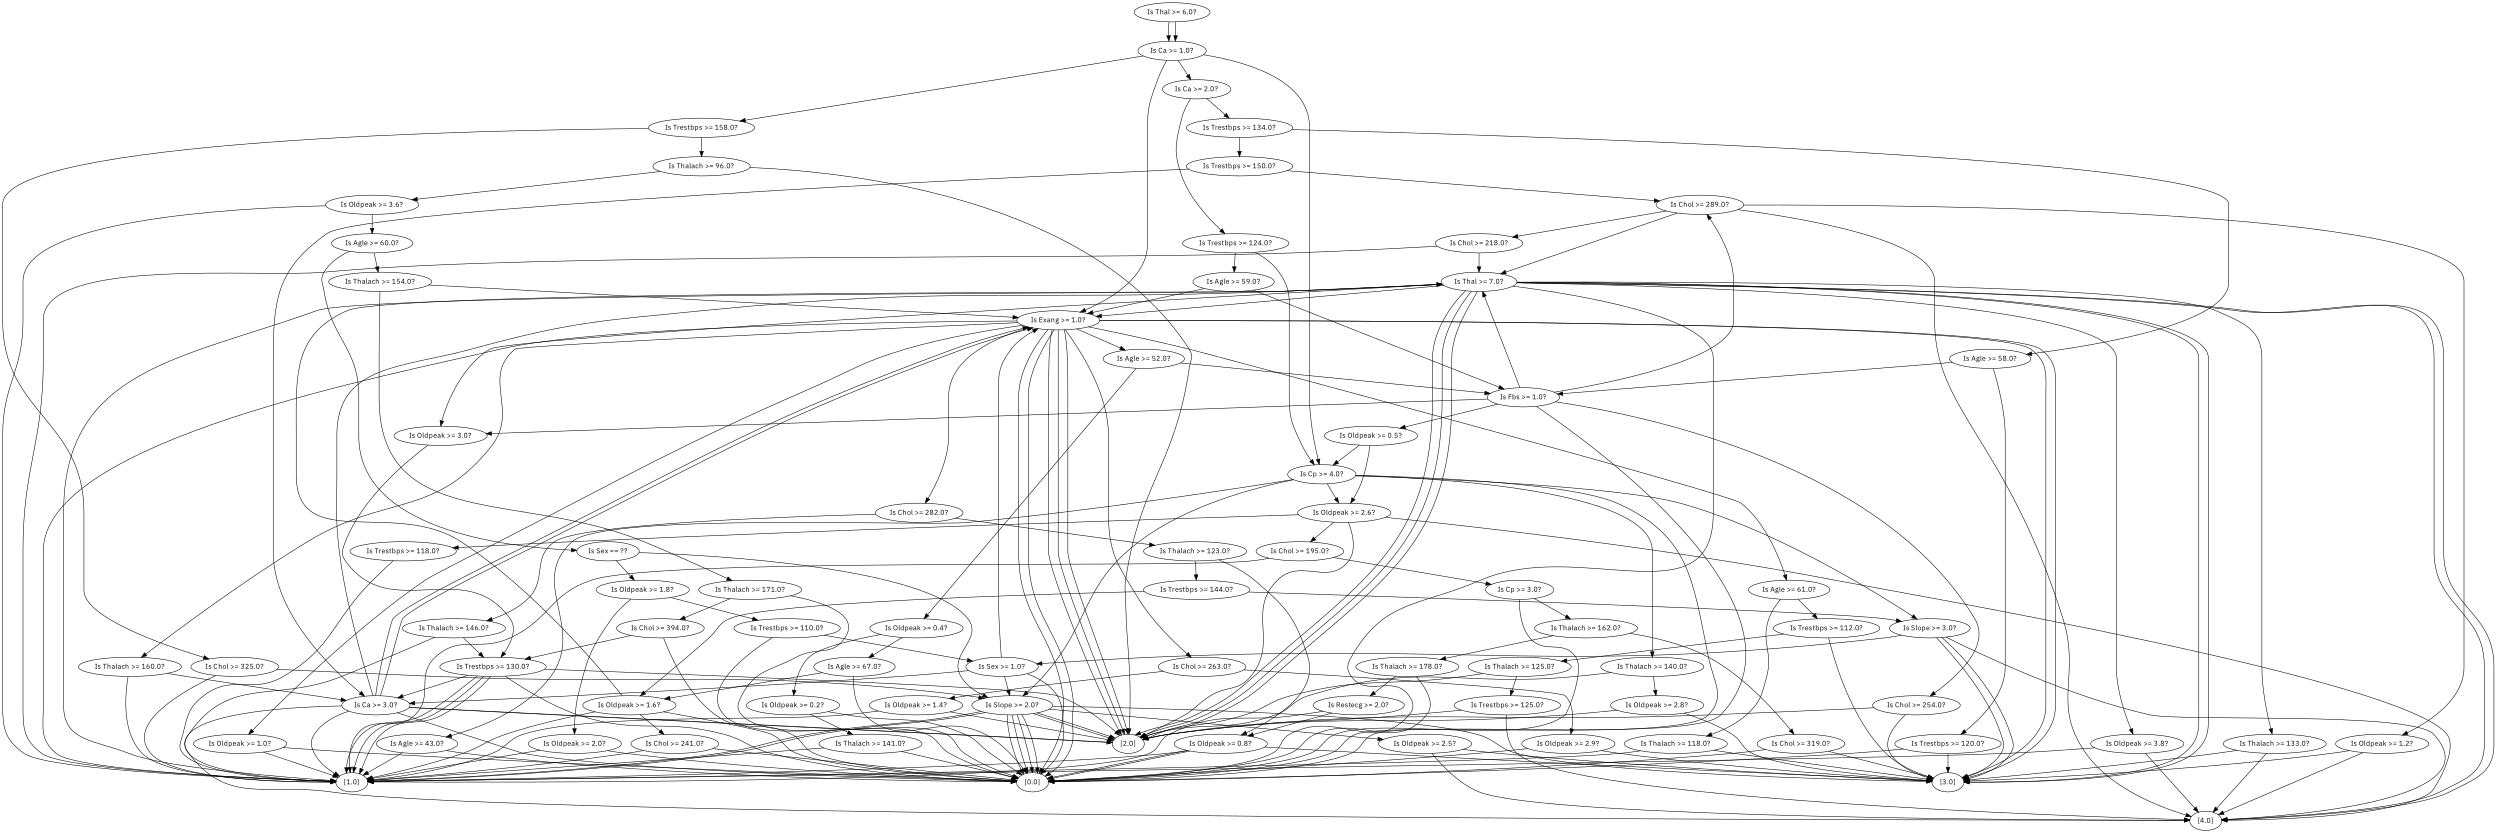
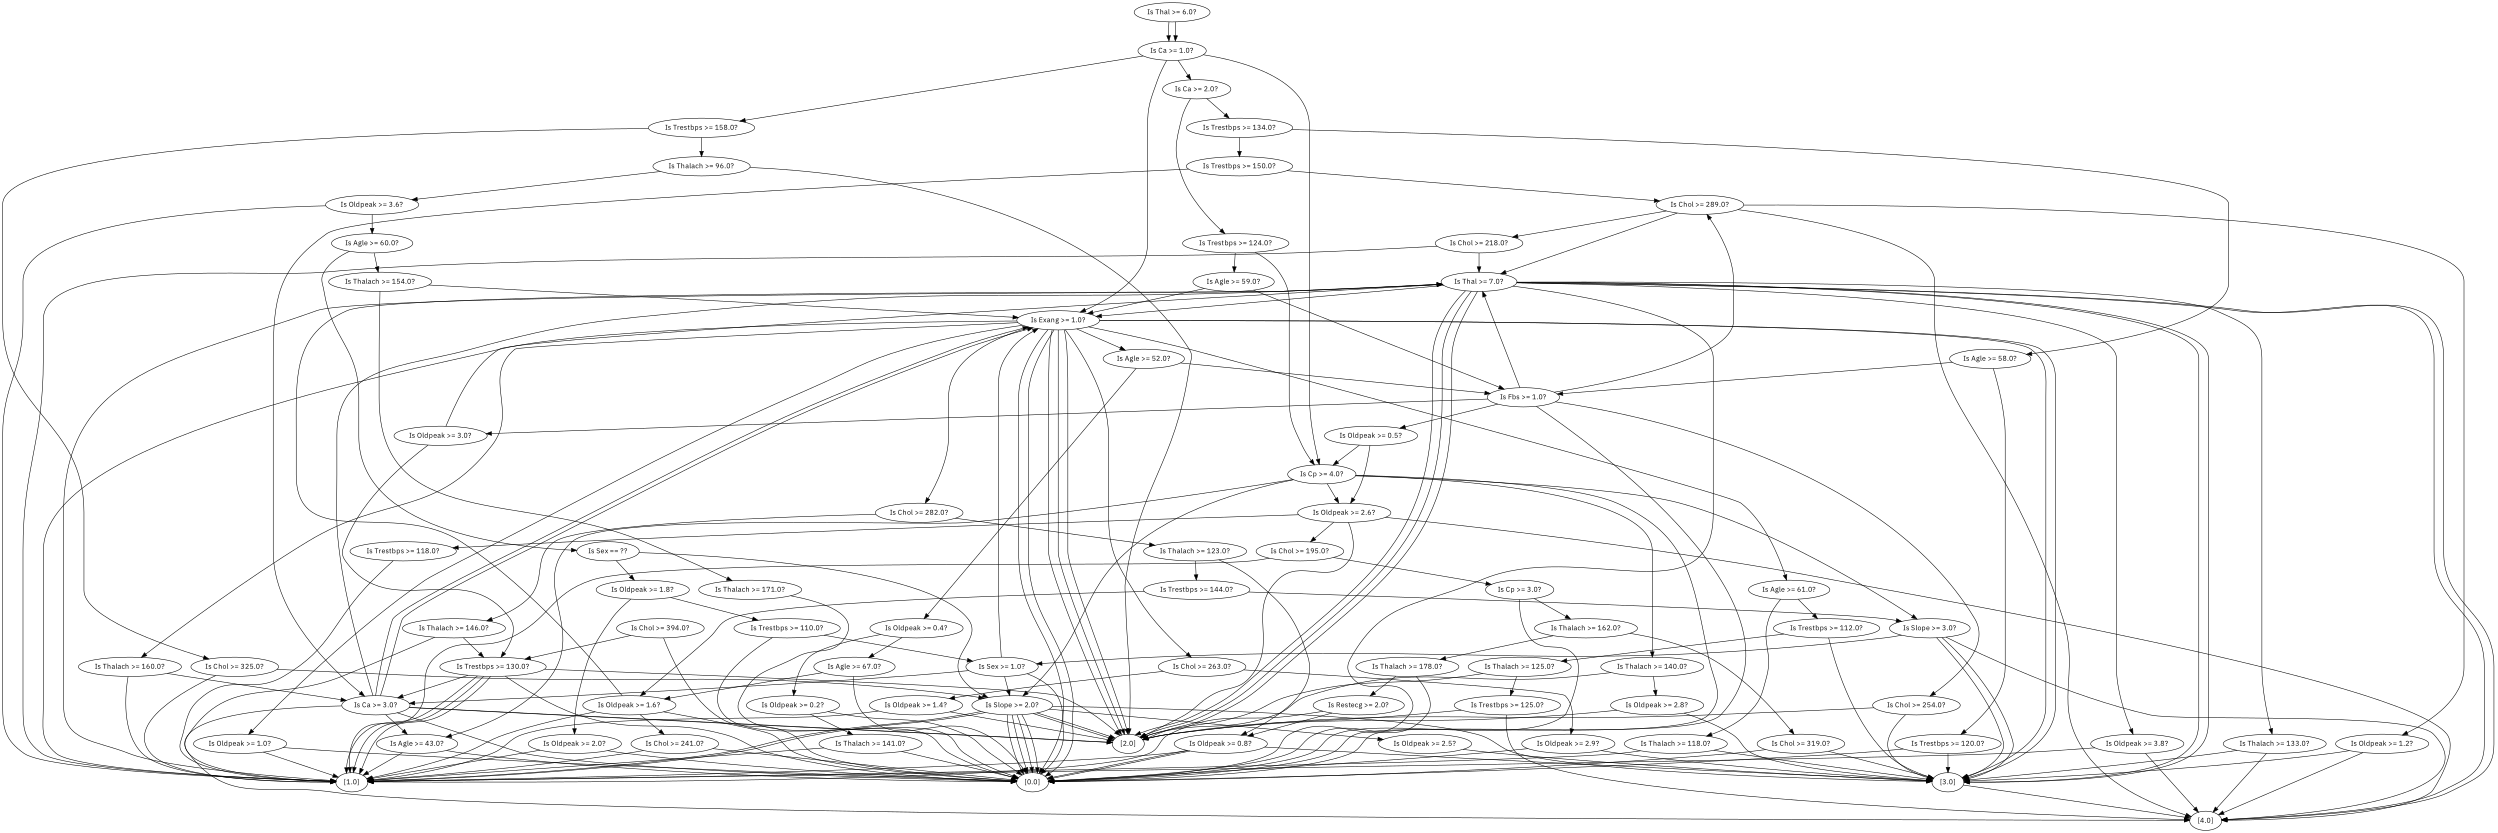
edge "Is Thal >= 7.0?" -> "Is Oldpeak >= 3.0?": reversed
edge "Is Thalach >= 171.0?" -> "Is Chol >= 394.0?": removed
edge "Is Ca >= 3.0?" -> "[1.0]": now "Is Ca >= 3.0?" -> "Is Agle >= 43.0?"
edge "Is Oldpeak >= 2.5?" -> "[4.0]": now "[3.0]" -> "[4.0]"
